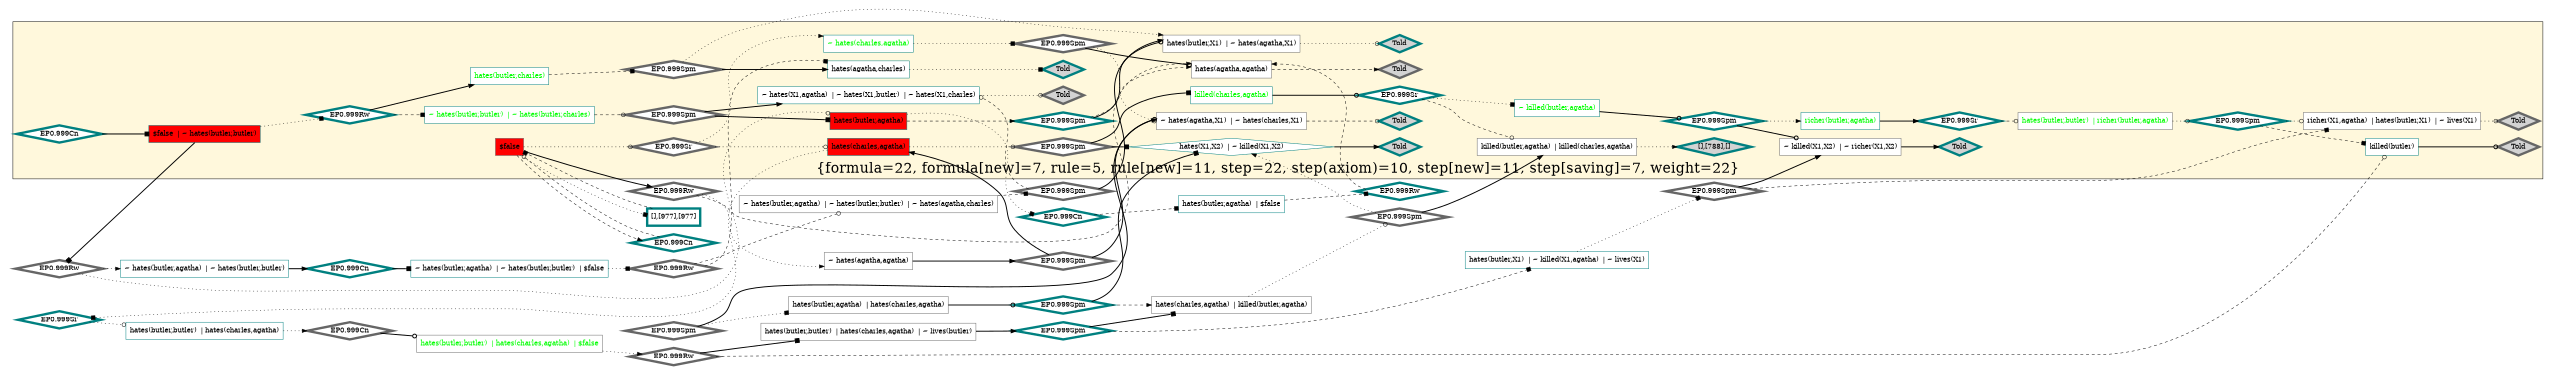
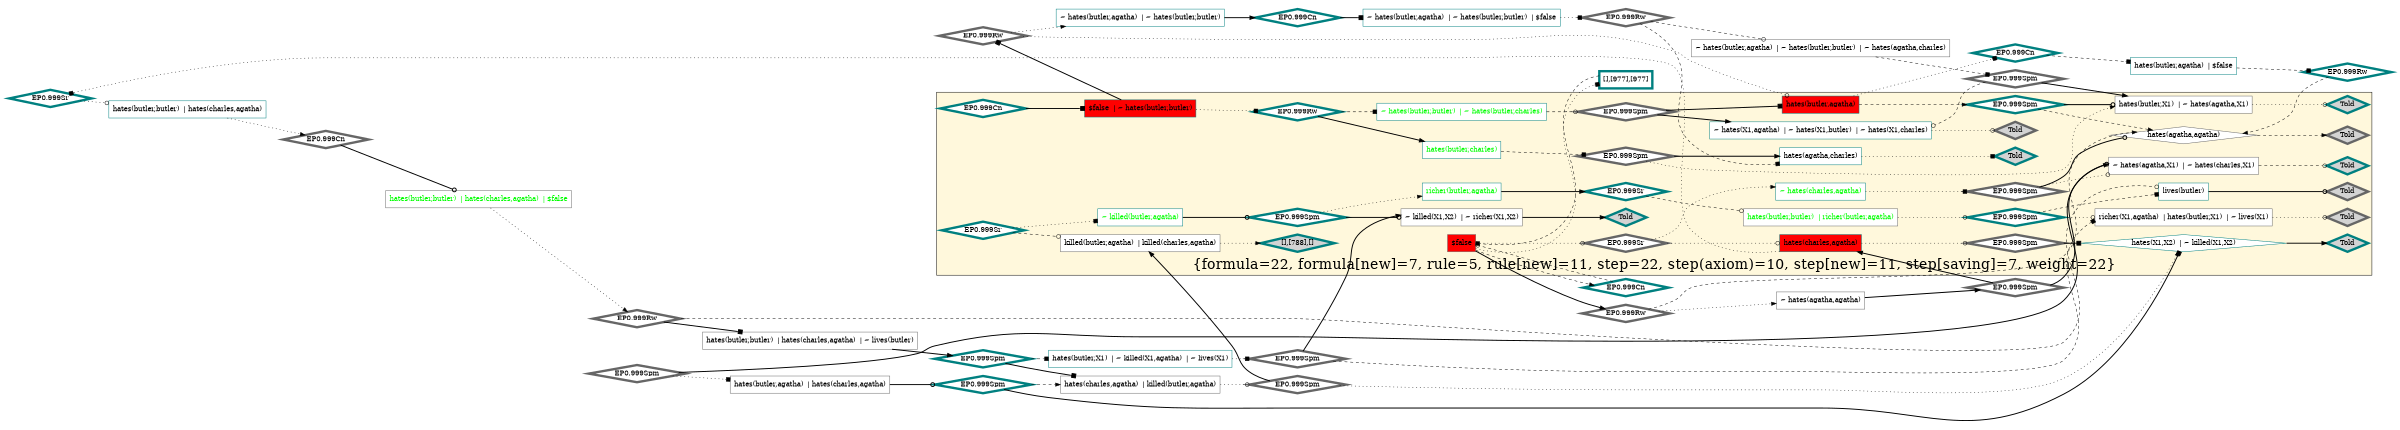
node "hates(agatha,agatha)": shape box -> diamond
node "killed(charles,agatha)": removed
node "killed(butler)": label "killed(butler)" -> "lives(butler)"
